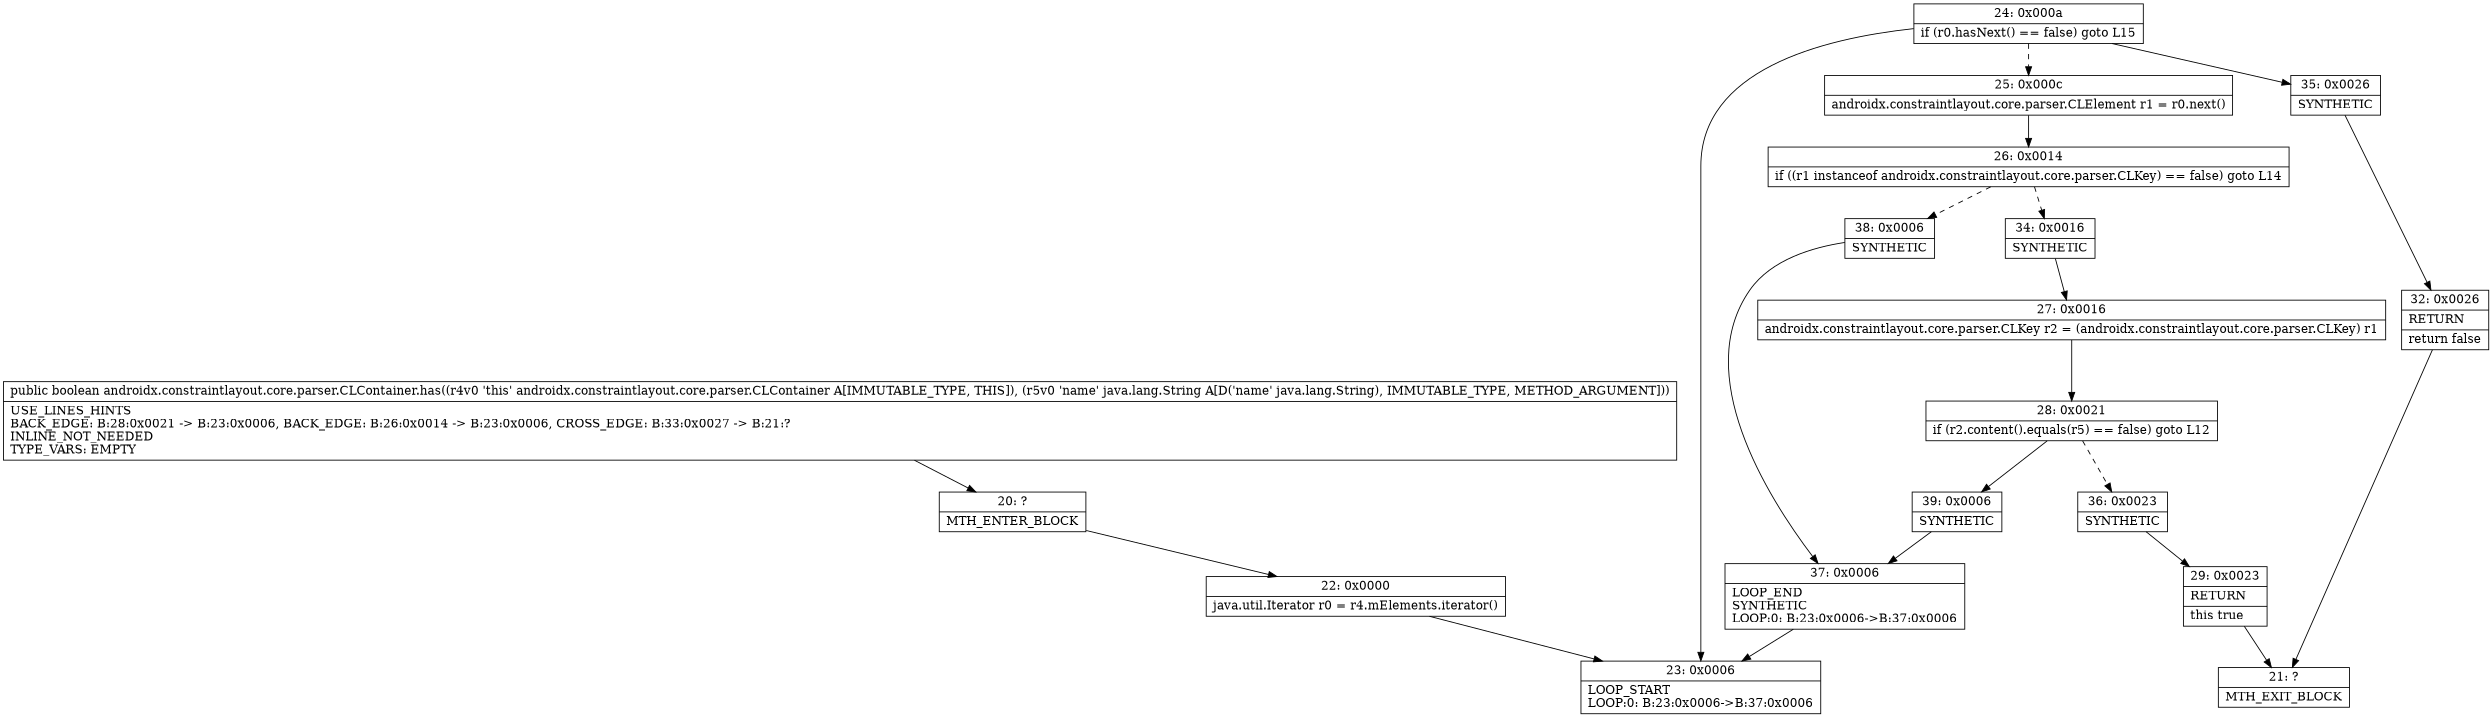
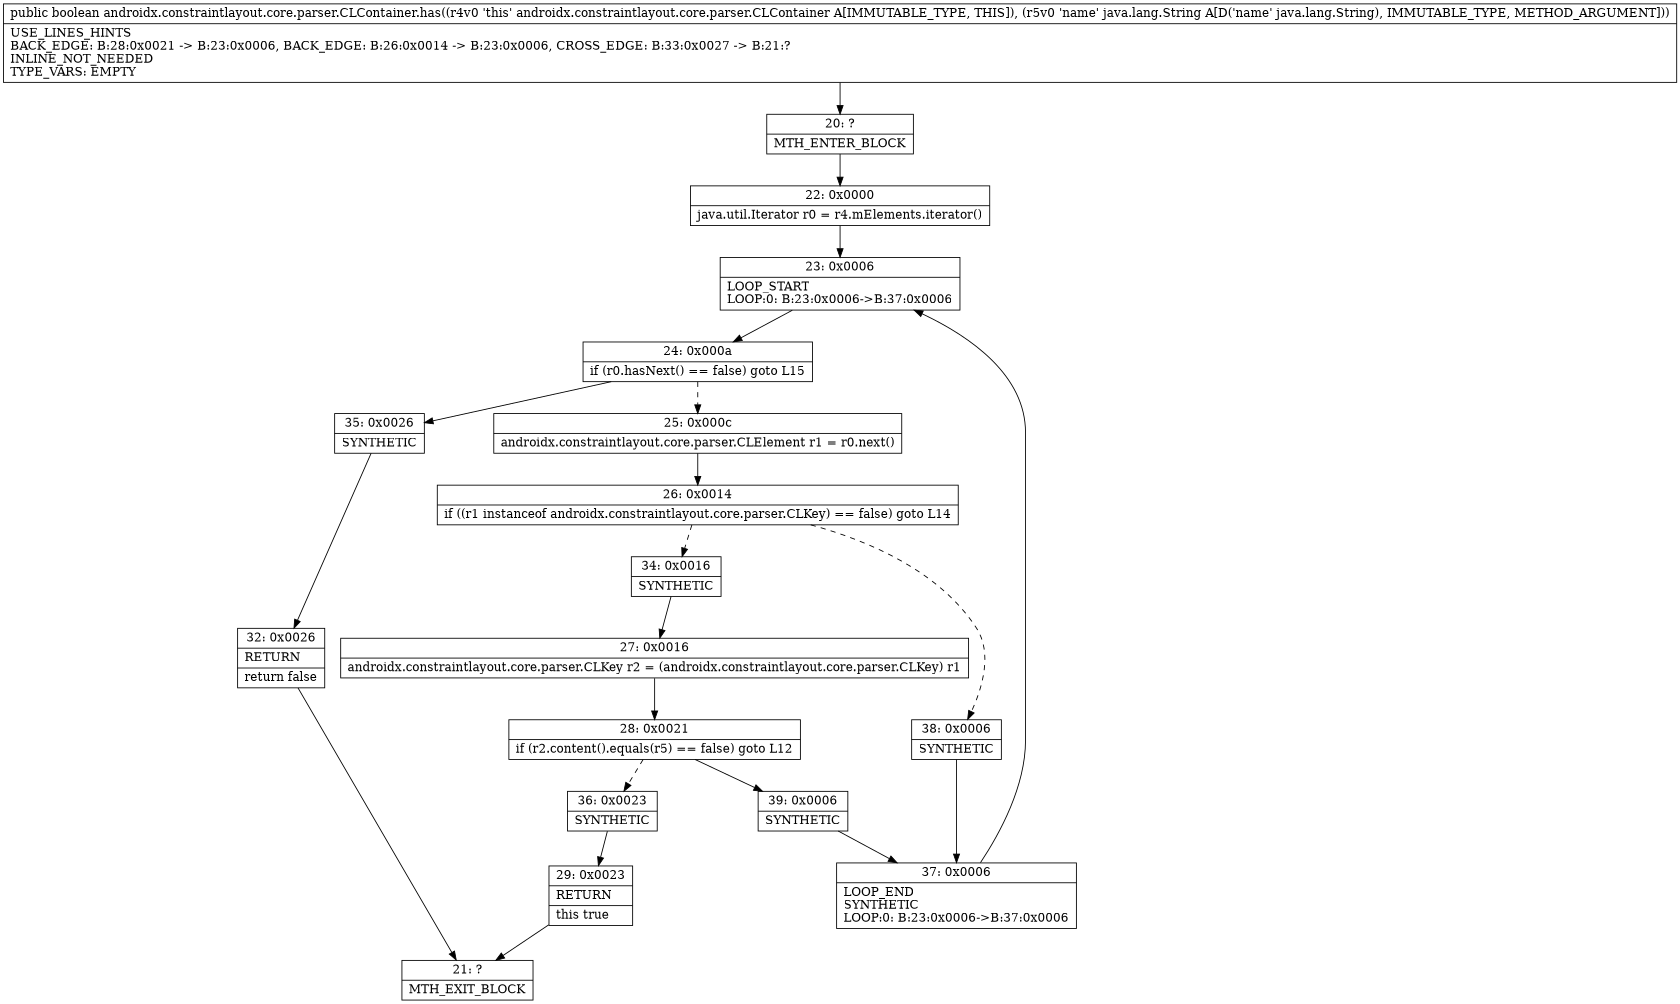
edge "24: 0x000a" -> "23: 0x0006": reversed
